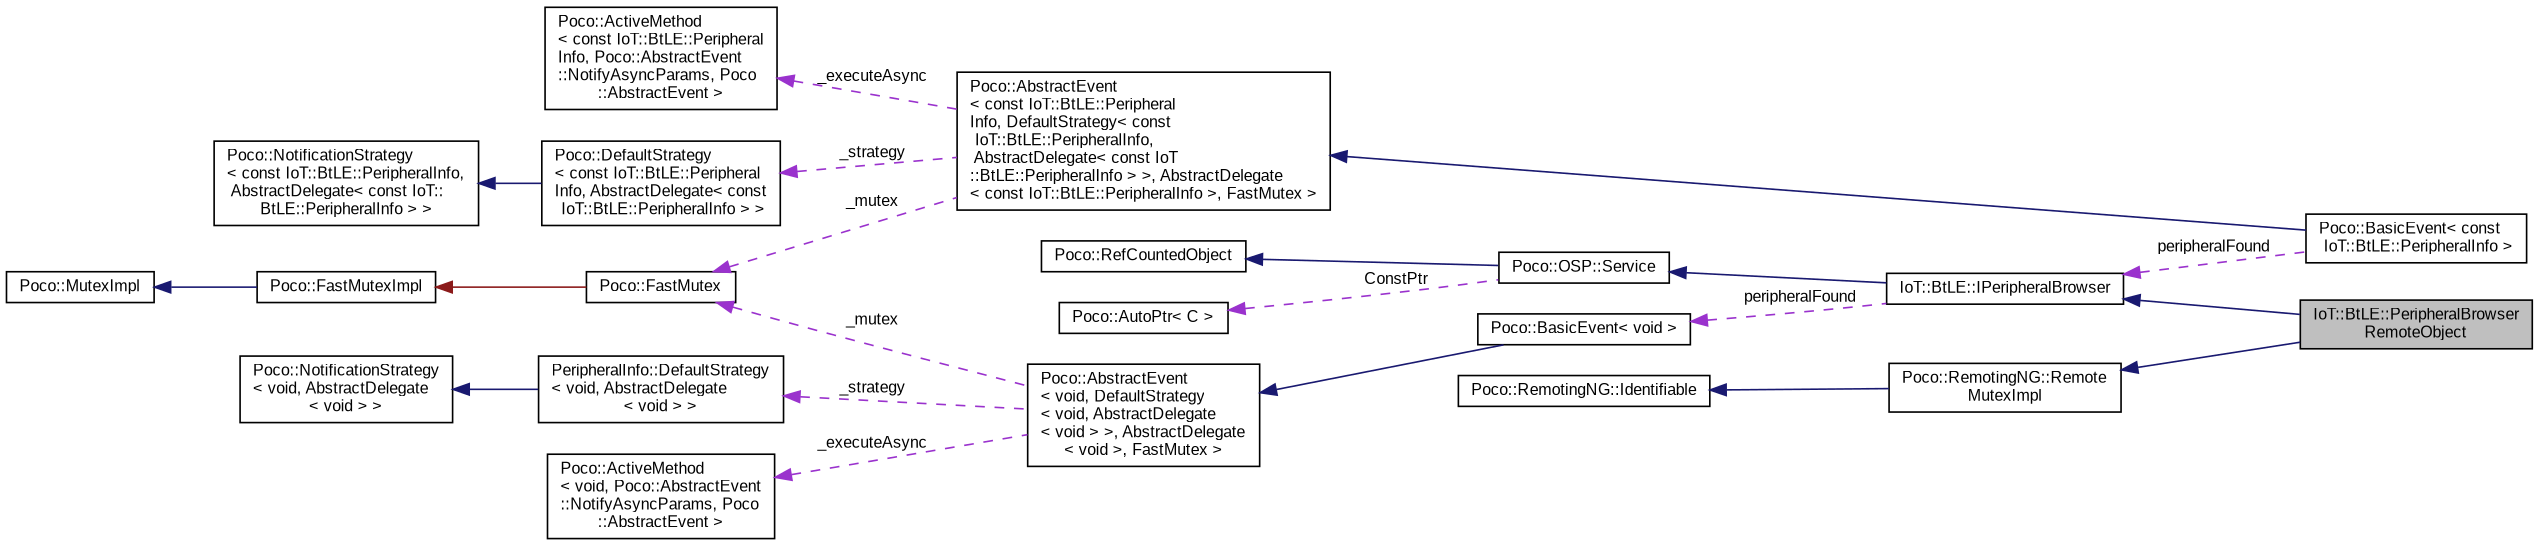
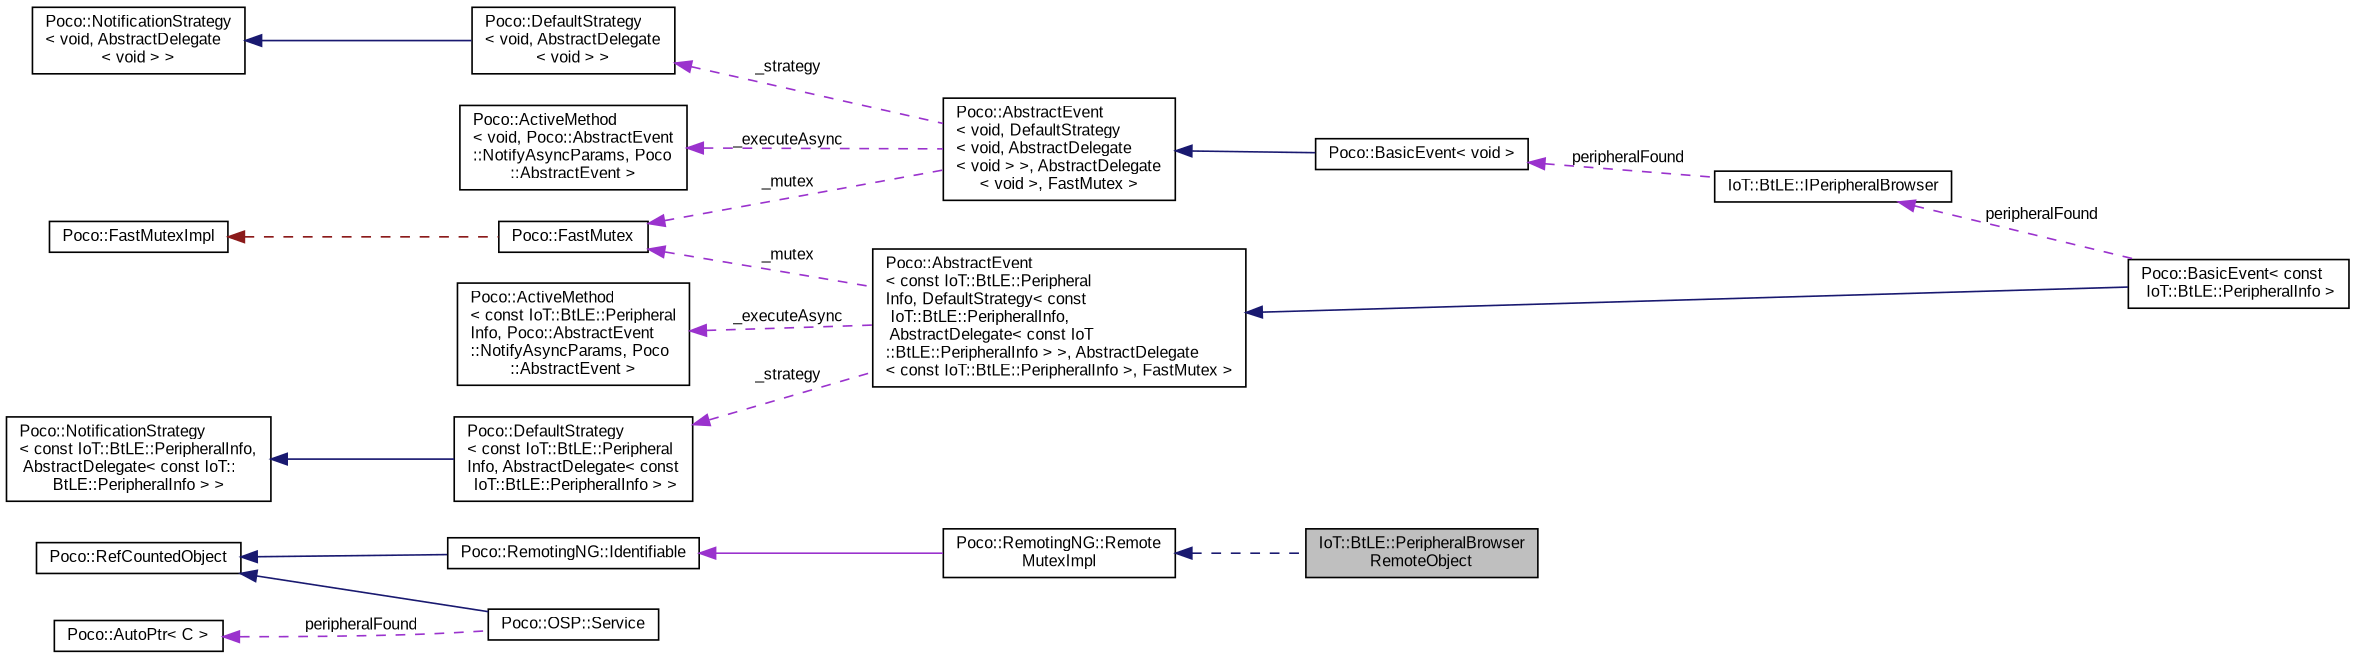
edge "IoT::BtLE::IPeripheralBrowser" -> "Poco::OSP::Service": removed
edge "Poco::OSP::Service" -> "Poco::AutoPtr< C >": label " ConstPtr" -> " peripheralFound"
node "Poco::MutexImpl": removed
edge "Poco::FastMutex" -> "Poco::FastMutexImpl": style solid -> dashed
edge "IoT::BtLE::PeripheralBrowser RemoteObject" -> "IoT::BtLE::IPeripheralBrowser": removed
edge "IoT::BtLE::PeripheralBrowser RemoteObject" -> "Poco::RemotingNG::Remote MutexImpl": style solid -> dashed
node "PeripheralInfo::DefaultStrategy < void, AbstractDelegate < void > >": label "PeripheralInfo::DefaultStrategy < void, AbstractDelegate < void > >" -> "Poco::DefaultStrategy < void, AbstractDelegate < void > >"
edge "Poco::RemotingNG::Remote MutexImpl" -> "Poco::RemotingNG::Identifiable": color midnightblue -> darkorchid3
edge "Poco::RemotingNG::Identifiable" -> "Poco::RefCountedObject": added
